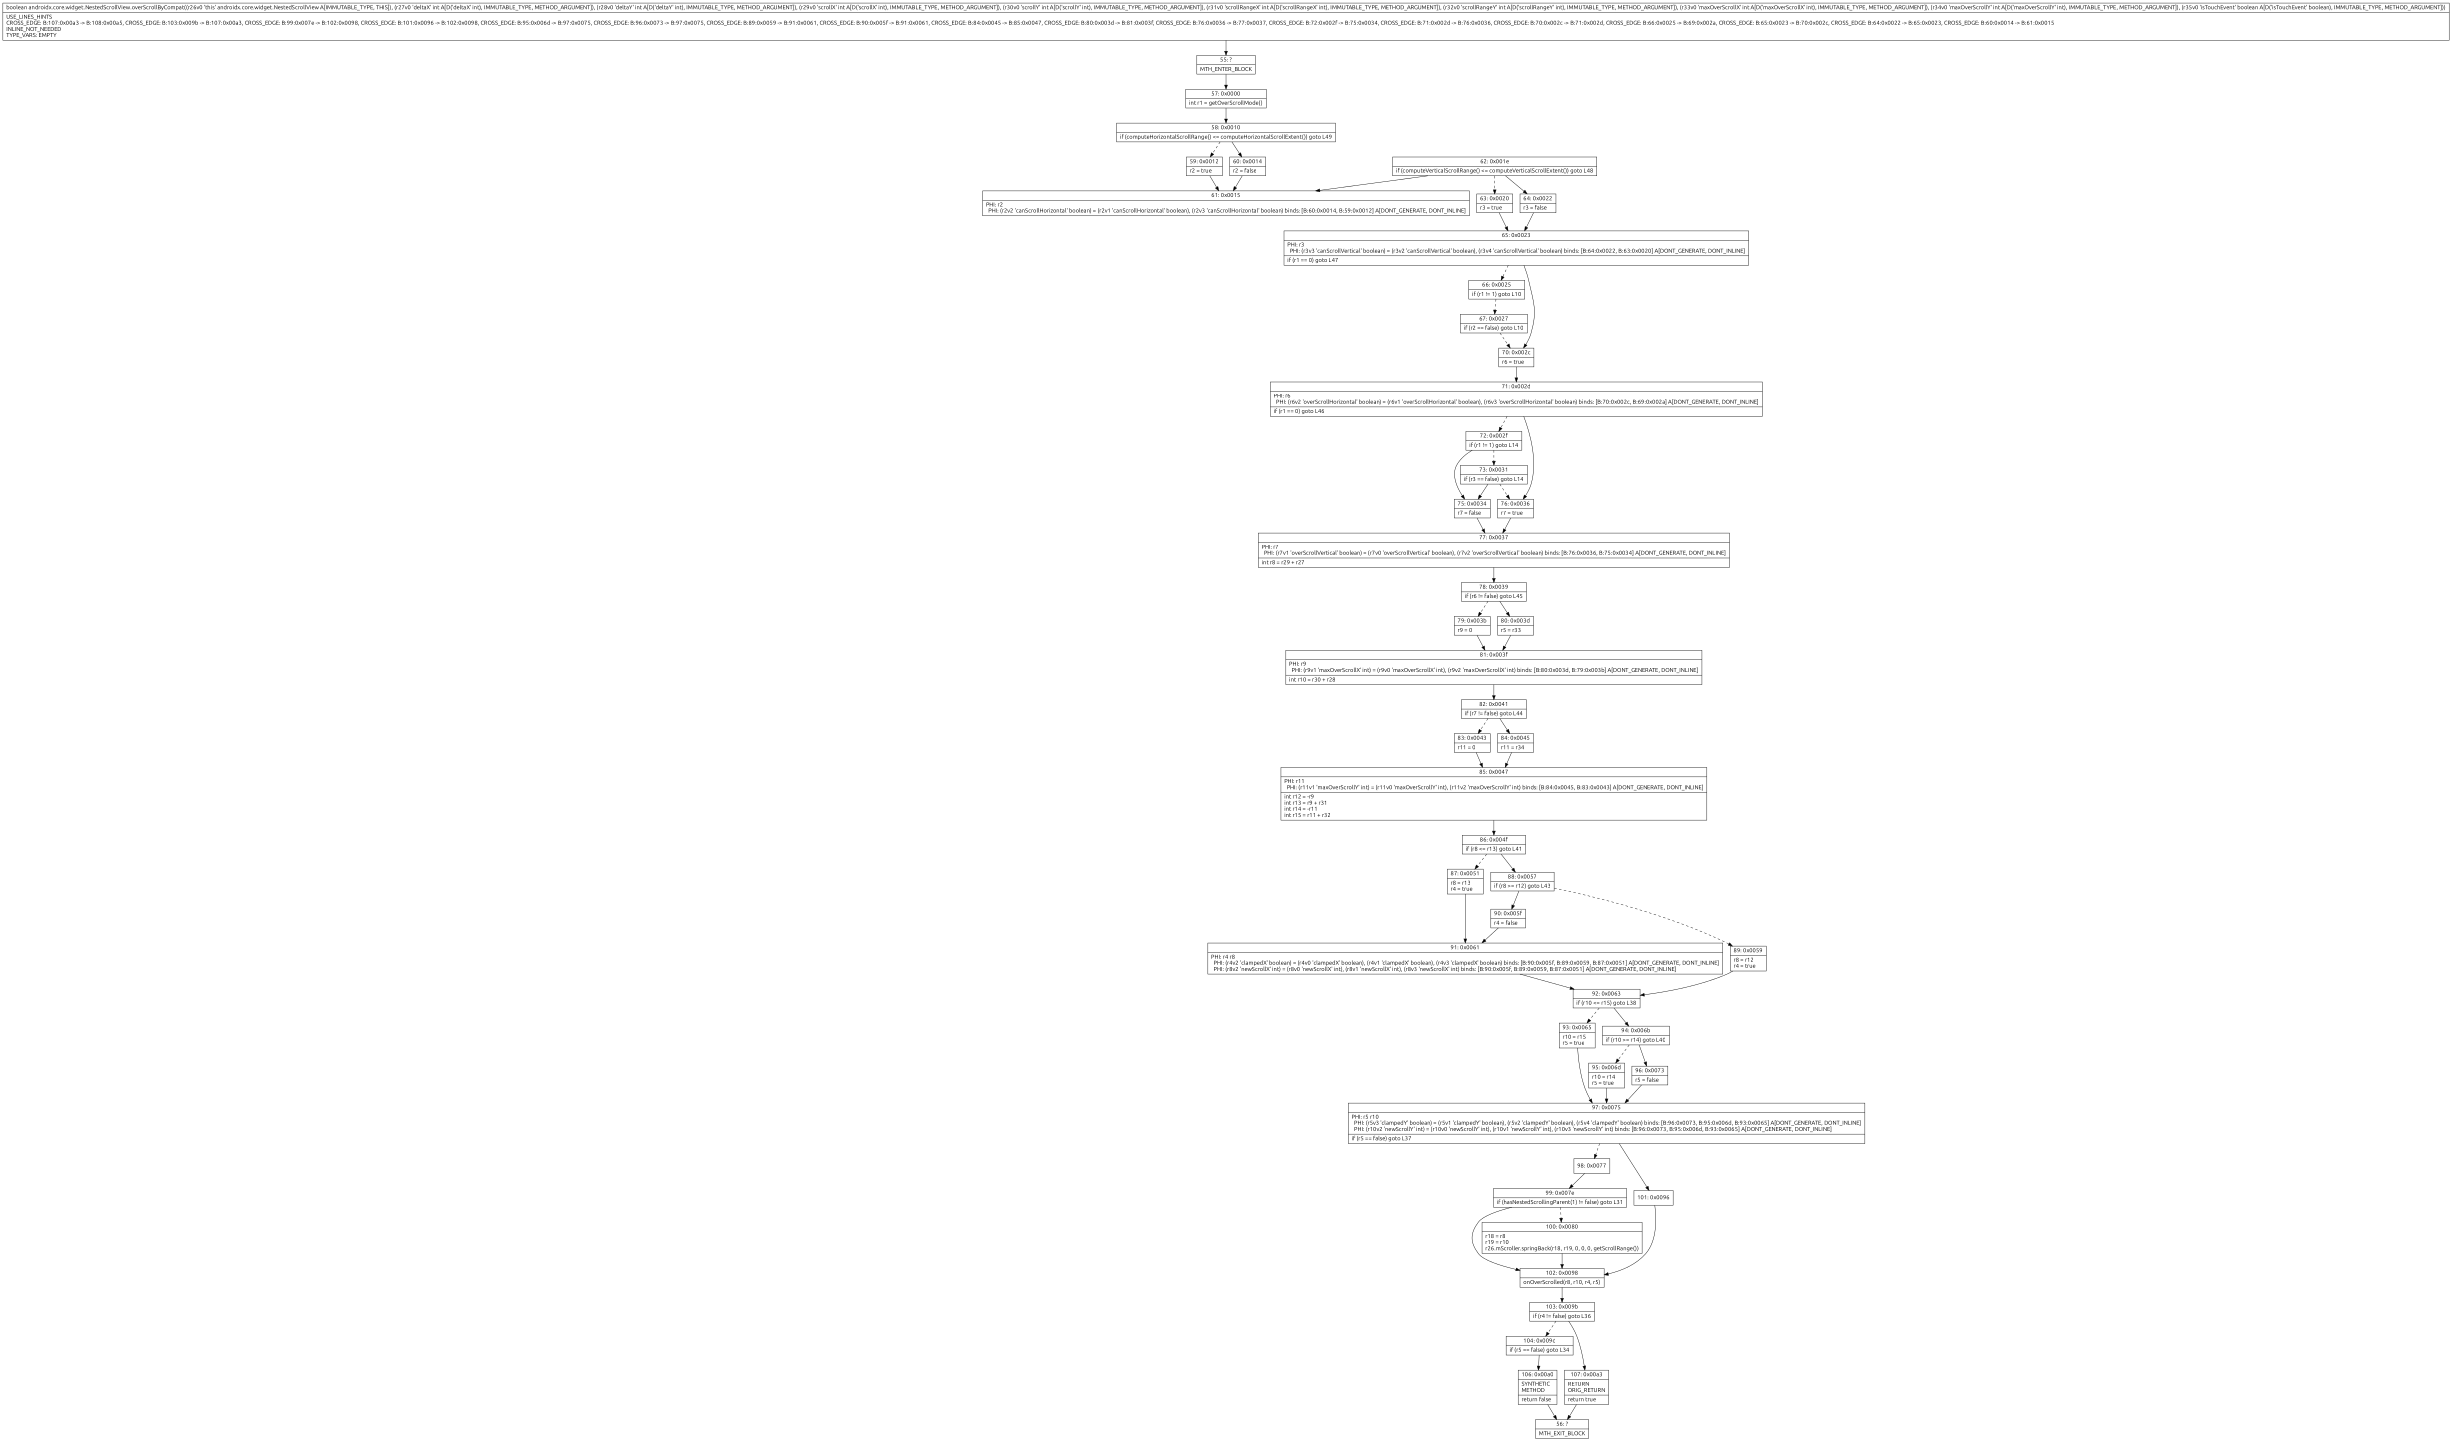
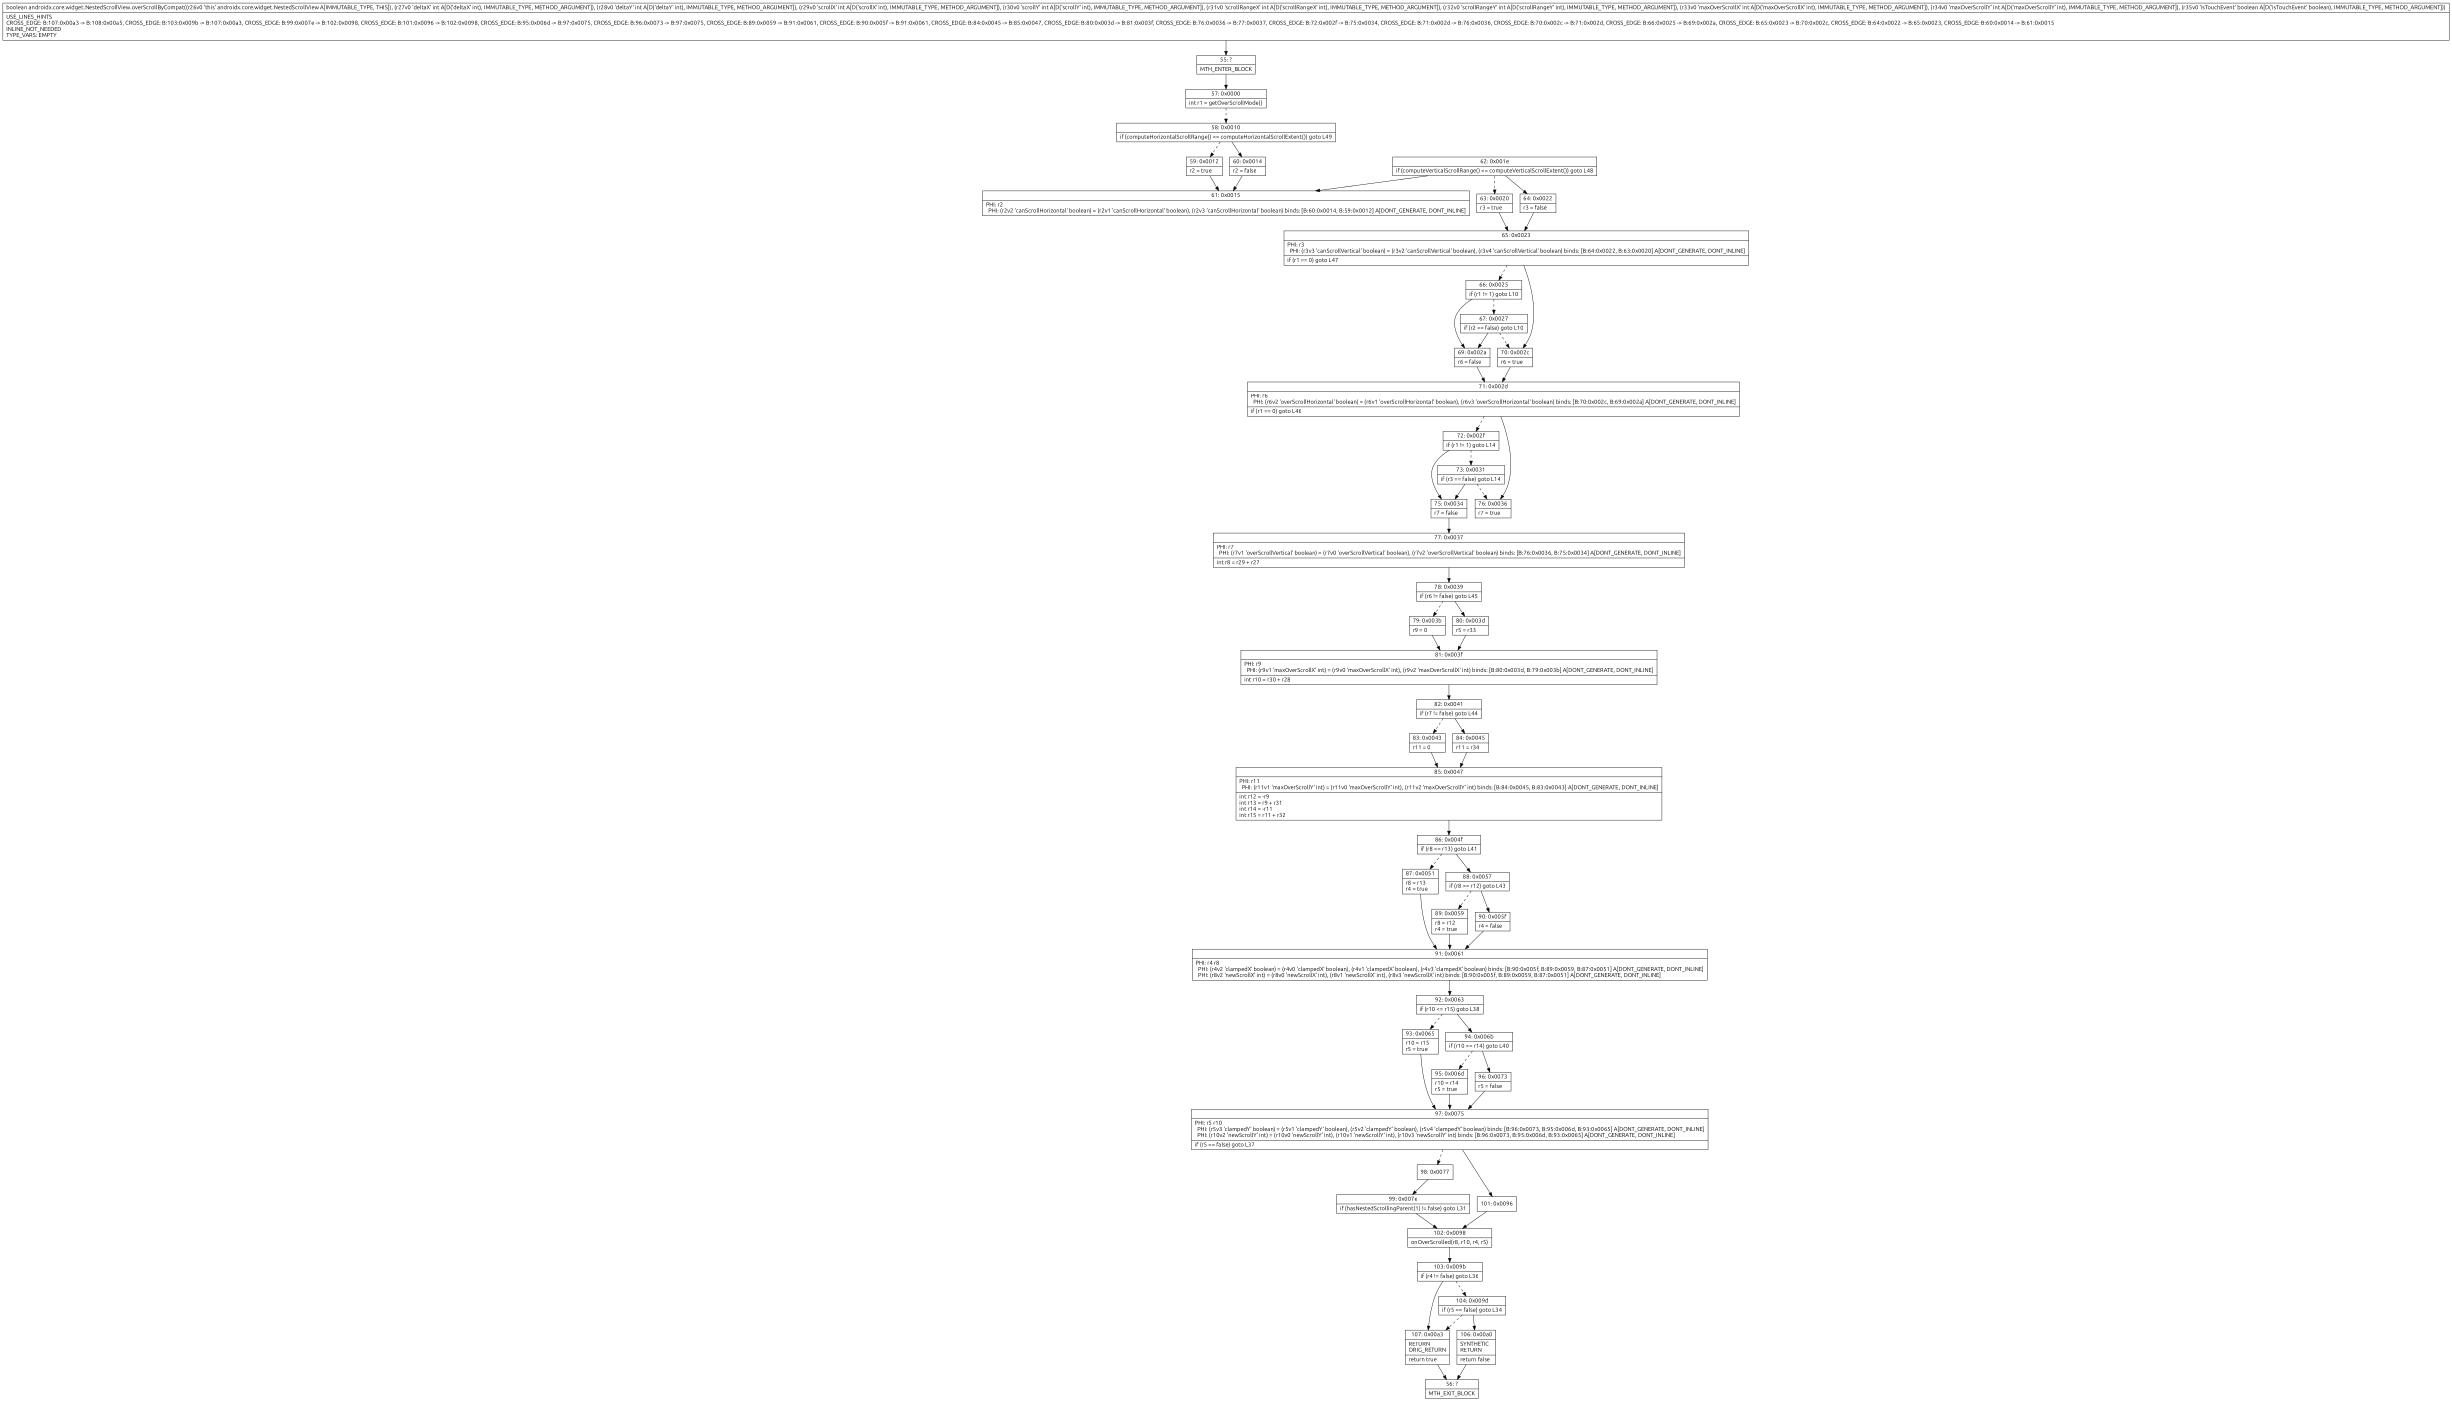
edge "57: 0x0000" -> "58: 0x0010": style solid -> dashed
node "69: 0x002a": added
edge "76: 0x0036" -> "77: 0x0037": removed
edge "89: 0x0059" -> "92: 0x0063": now "89: 0x0059" -> "91: 0x0061"
node "100: 0x0080": removed
edge "104: 0x009d" -> "107: 0x00a3": added
node "106: 0x00a0": text "METHOD" -> "RETURN"
